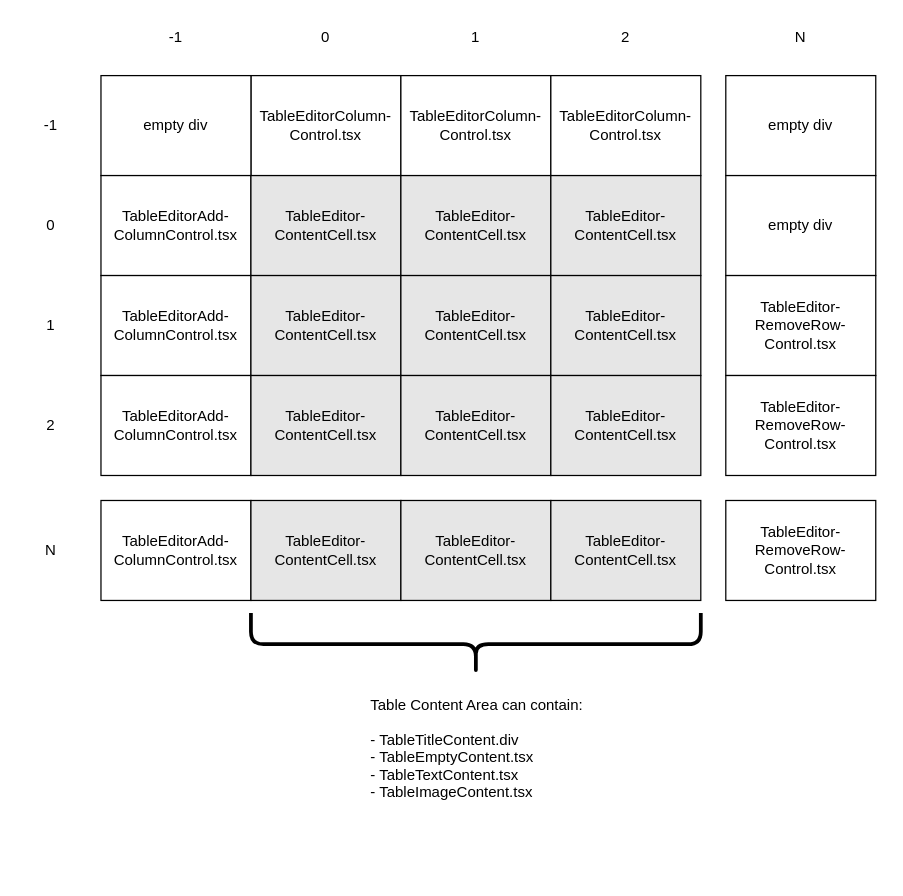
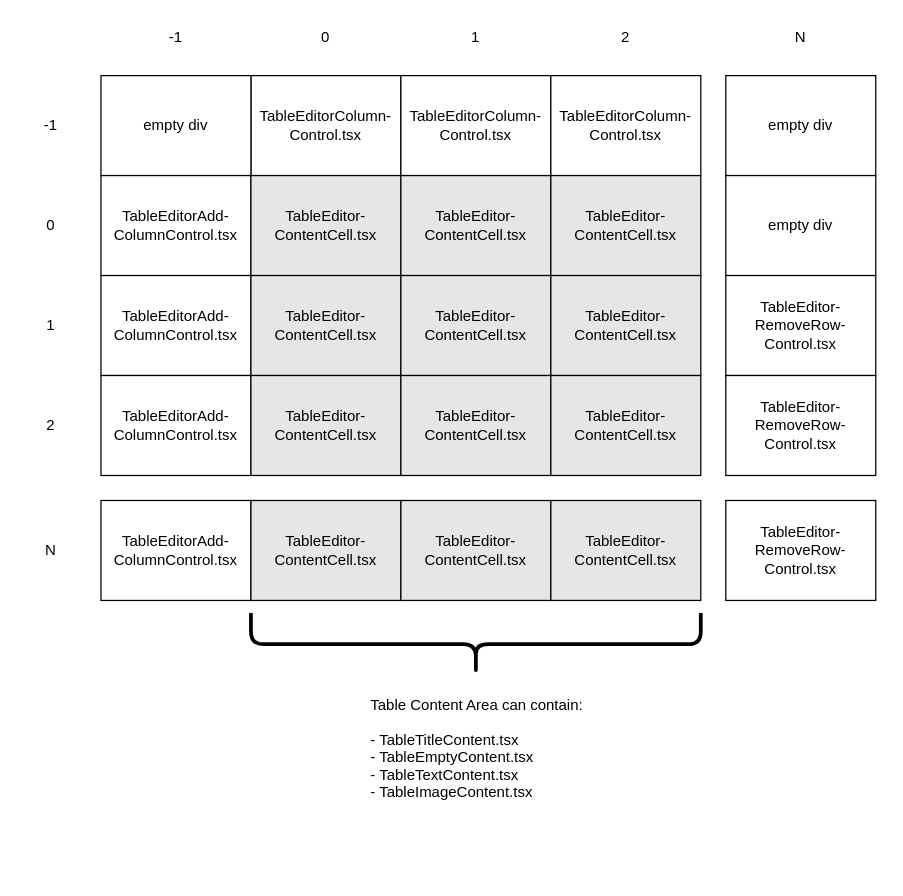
node "Table Content Area can contain: - TableTitleContent.div - TableEmptyContent.tsx - TableTextContent.tsx - TableImageContent.tsx": label "Table Content Area can contain: - TableTitleContent.div - TableEmptyContent.tsx - TableTextContent.tsx - TableImageContent.tsx" -> "Table Content Area can contain: - TableTitleContent.tsx - TableEmptyContent.tsx - TableTextContent.tsx - TableImageContent.tsx"
